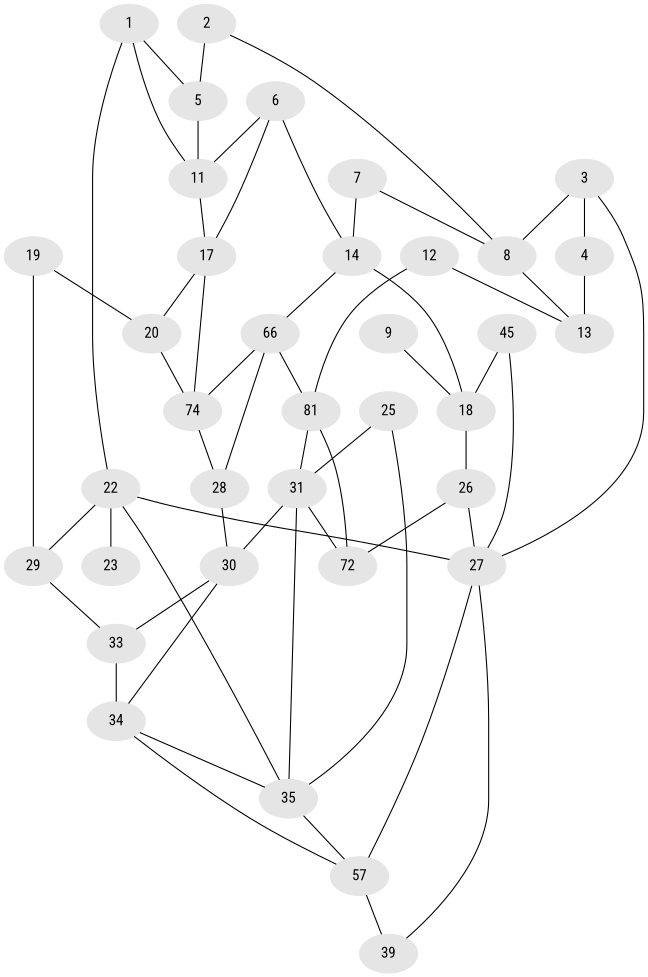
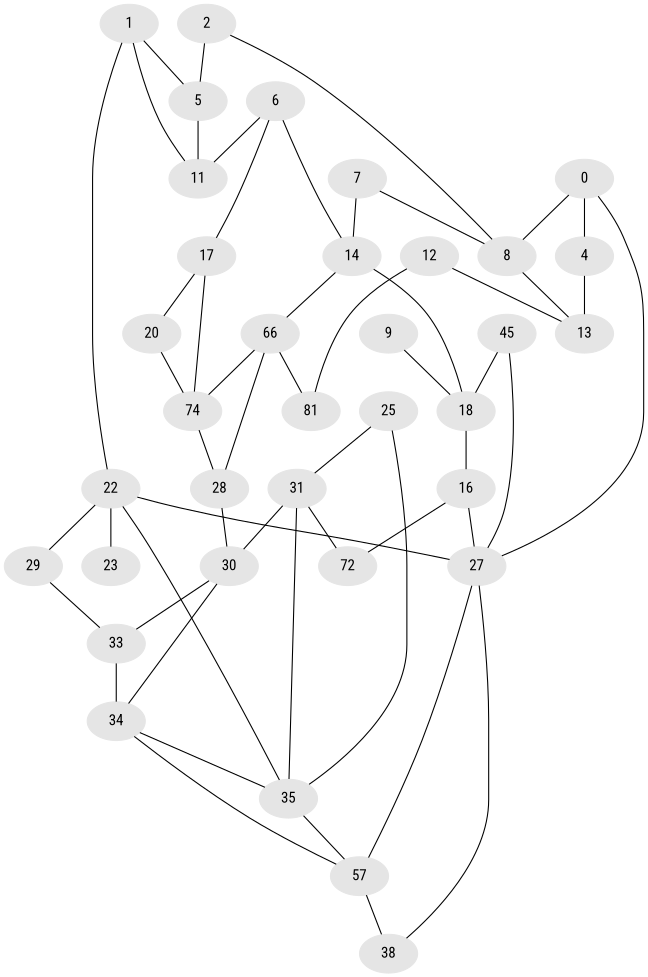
node "3": label "3" -> "0"
edge "11" -- "17": removed
node "19": removed
edge "81" -- "31": removed
edge "81" -- "72": removed
node "26": label "26" -> "16"
node "39": label "39" -> "38"
